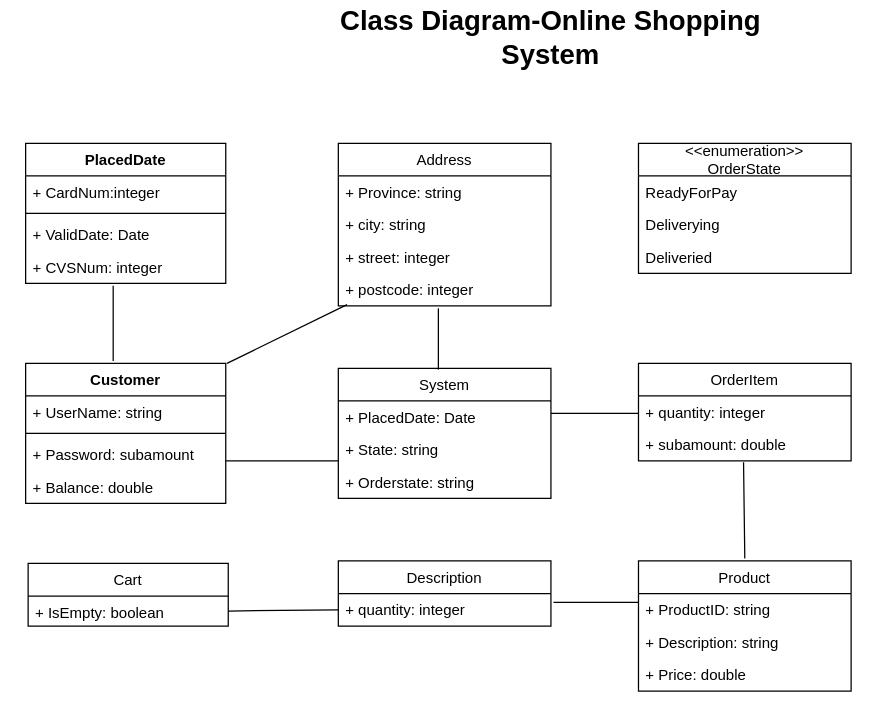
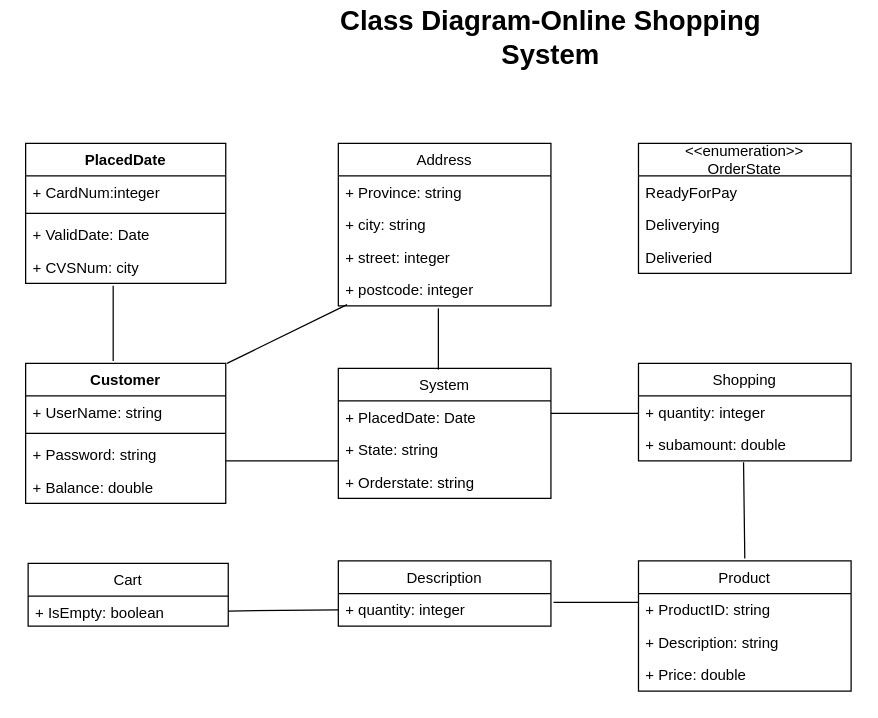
node "+ CVSNum: integer": label "+ CVSNum: integer" -> "+ CVSNum: city"
node "OrderItem": label "OrderItem" -> "Shopping"
node "+ Password: subamount": label "+ Password: subamount" -> "+ Password: string"
